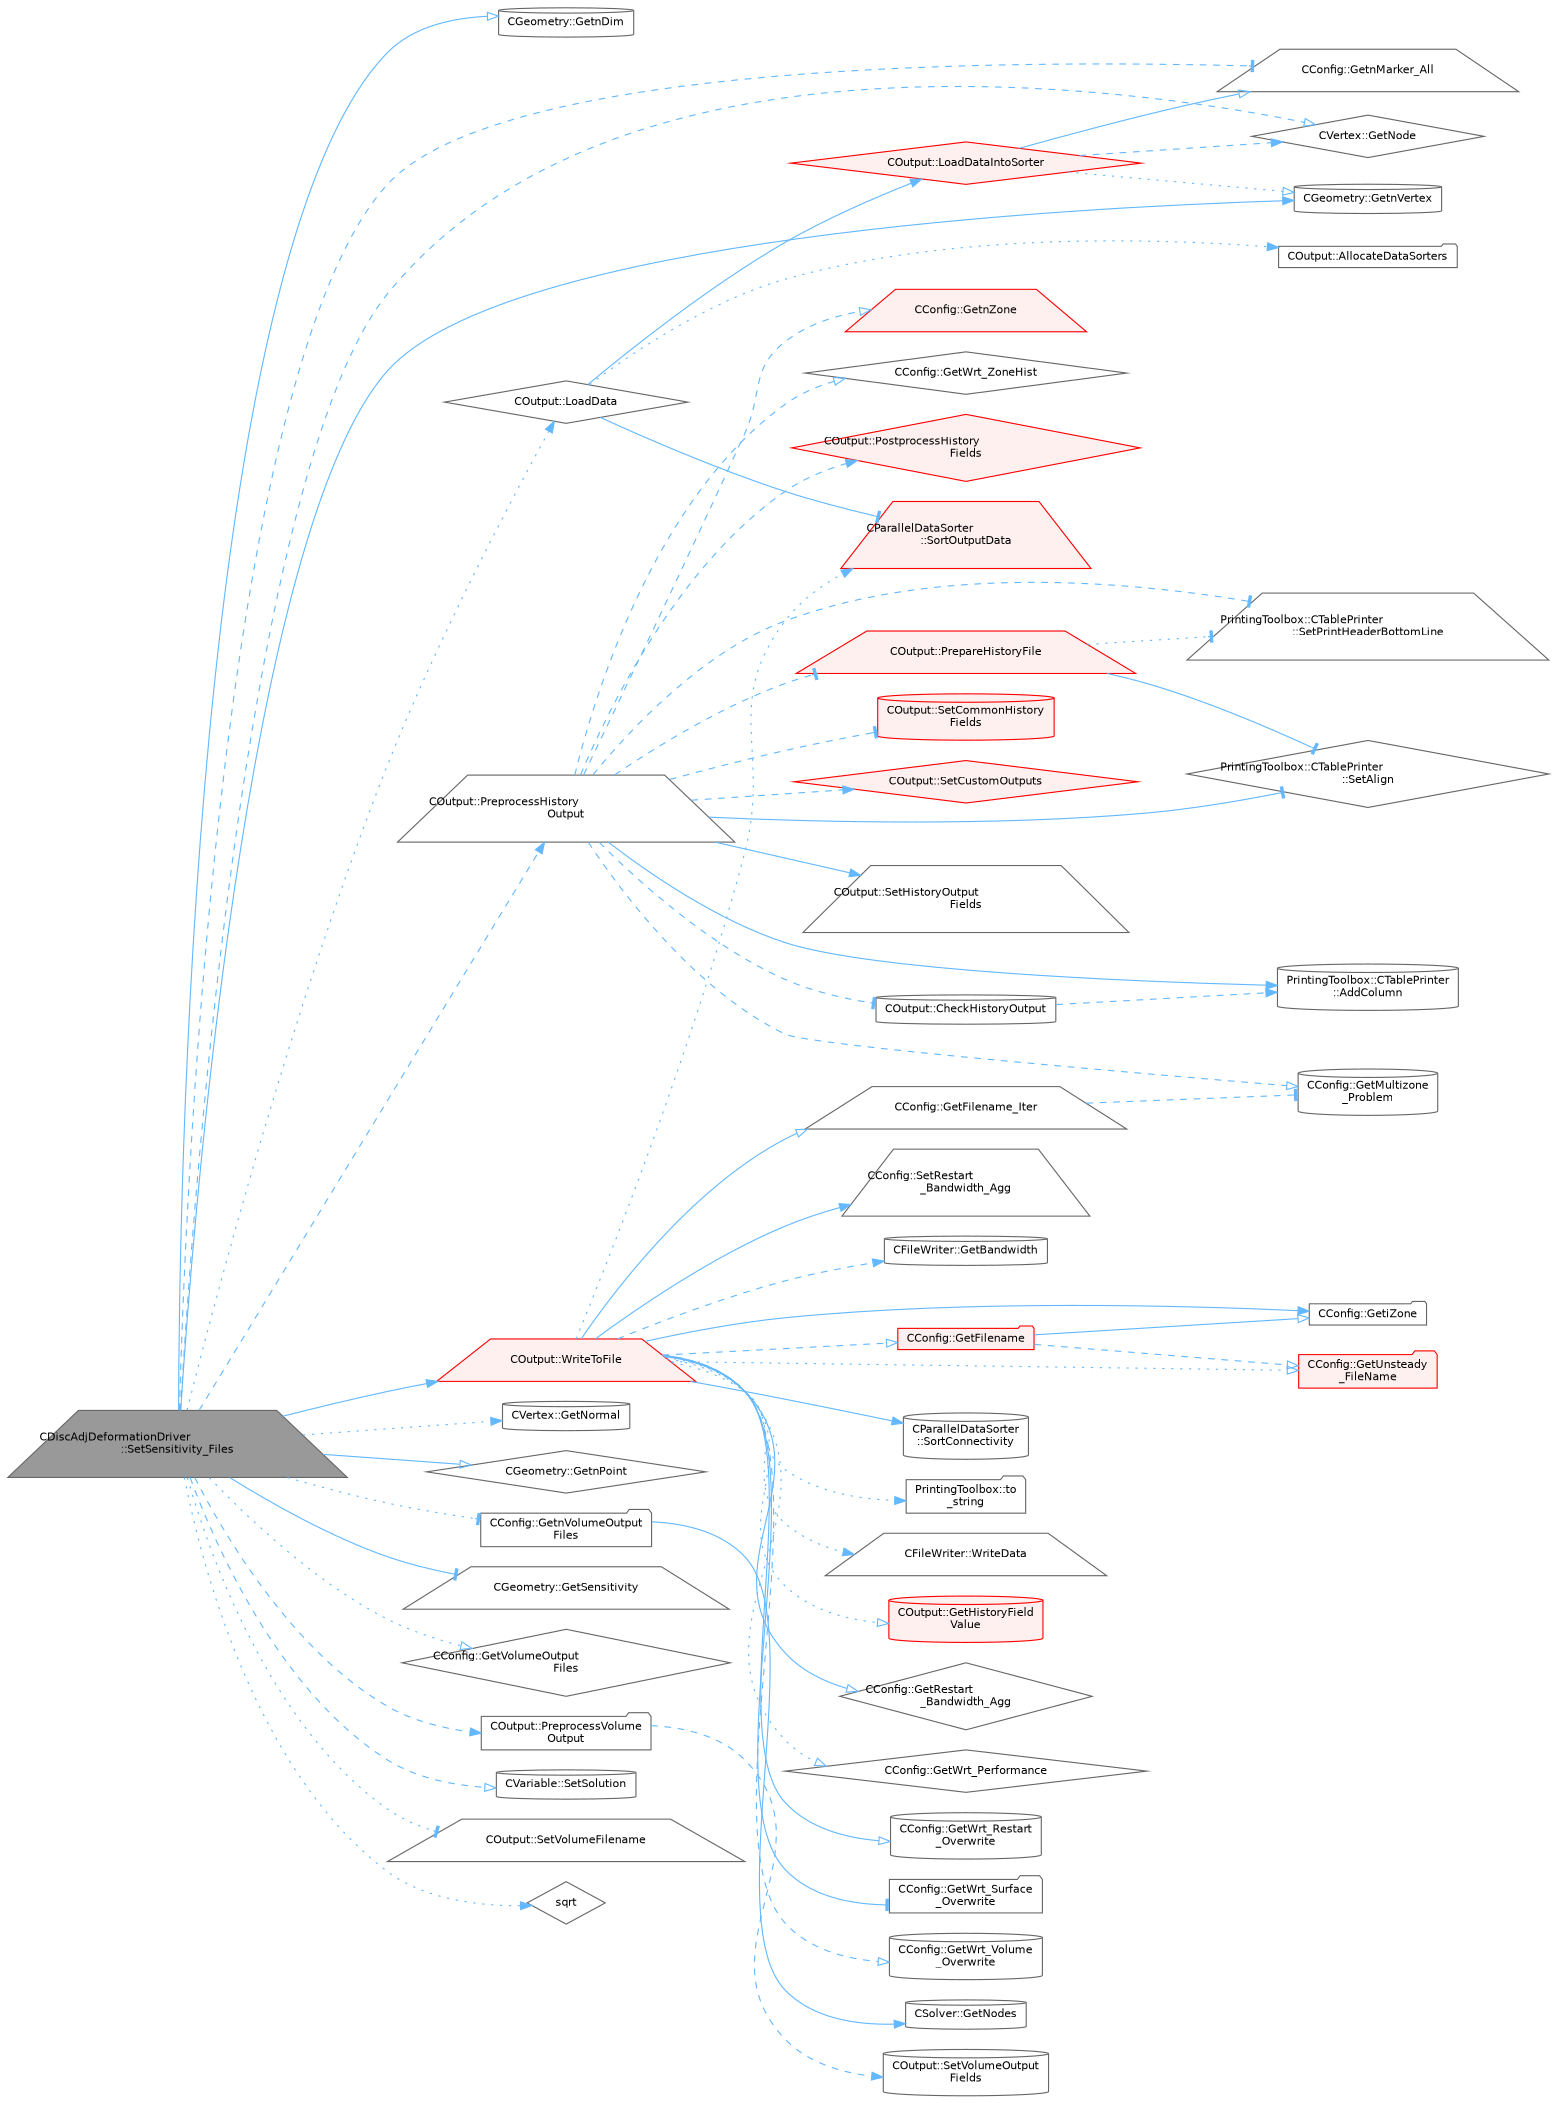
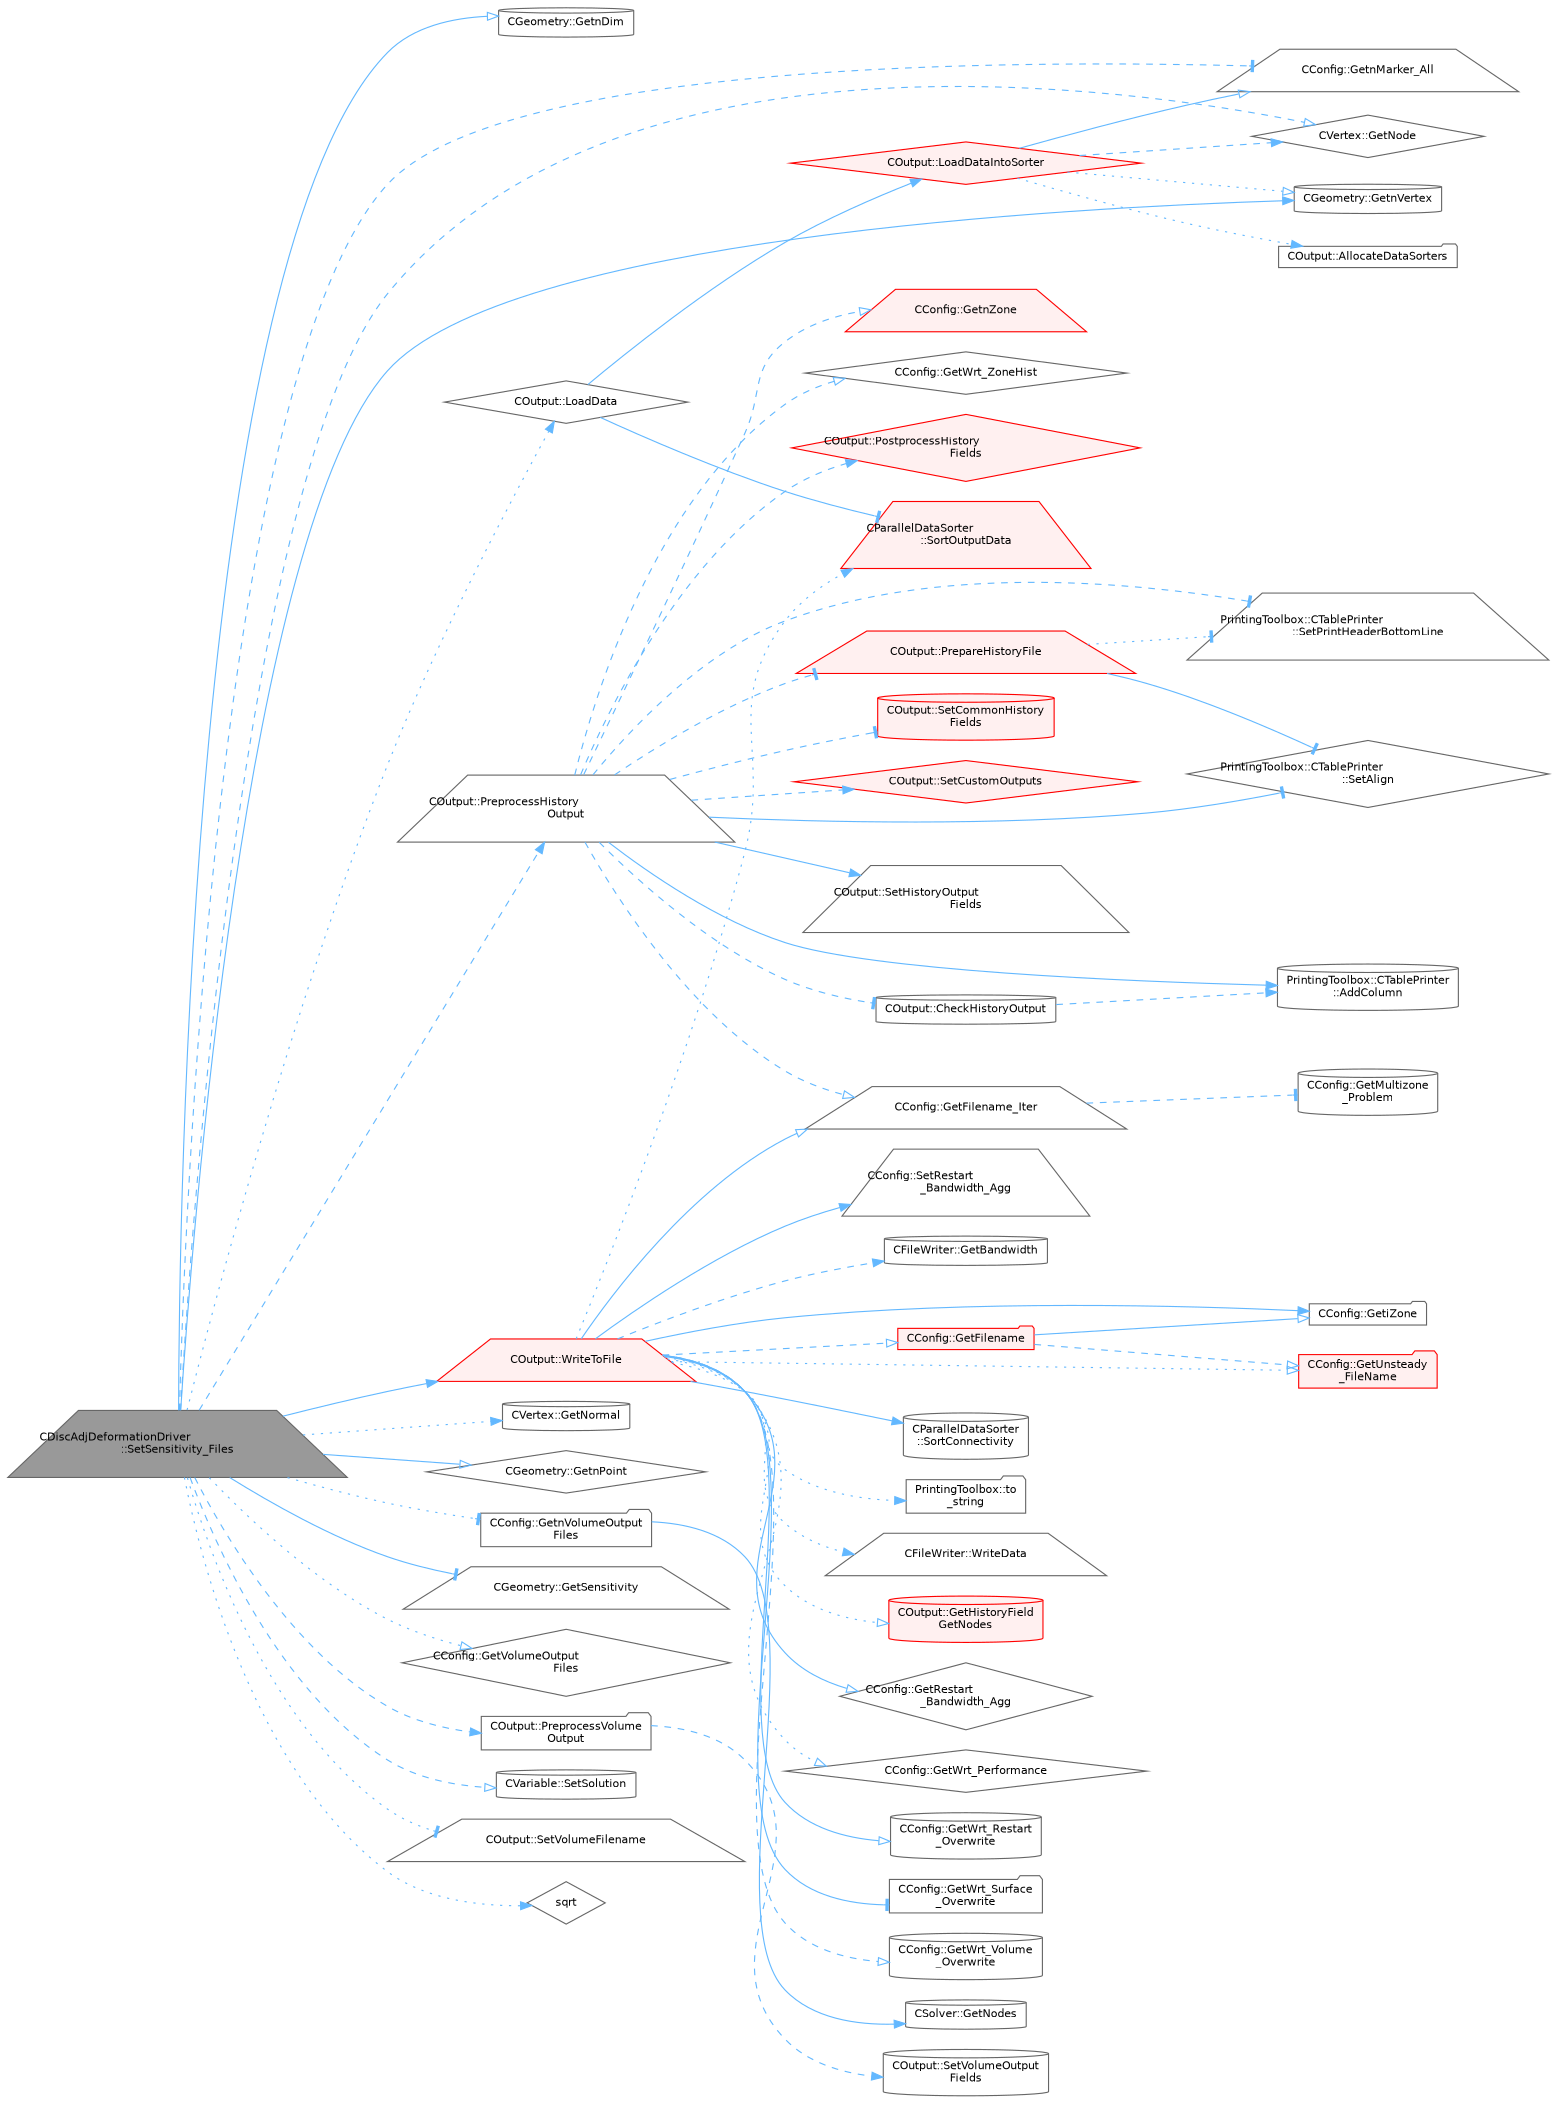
edge "COutput::LoadData" -> "COutput::AllocateDataSorters": now "COutput::LoadDataIntoSorter" -> "COutput::AllocateDataSorters"
edge "COutput::PreprocessHistory Output" -> "CConfig::GetMultizone _Problem": now "COutput::PreprocessHistory Output" -> "CConfig::GetFilename_Iter"
node "COutput::GetHistoryField Value": label "COutput::GetHistoryField Value" -> "COutput::GetHistoryField GetNodes"
